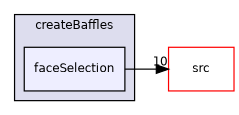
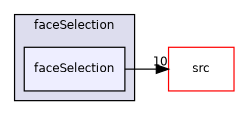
cluster "createBaffles": label "createBaffles" -> "faceSelection"
